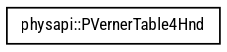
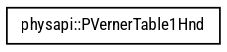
node "physapi::PVernerTable4Hnd": label "physapi::PVernerTable4Hnd" -> "physapi::PVernerTable1Hnd"
